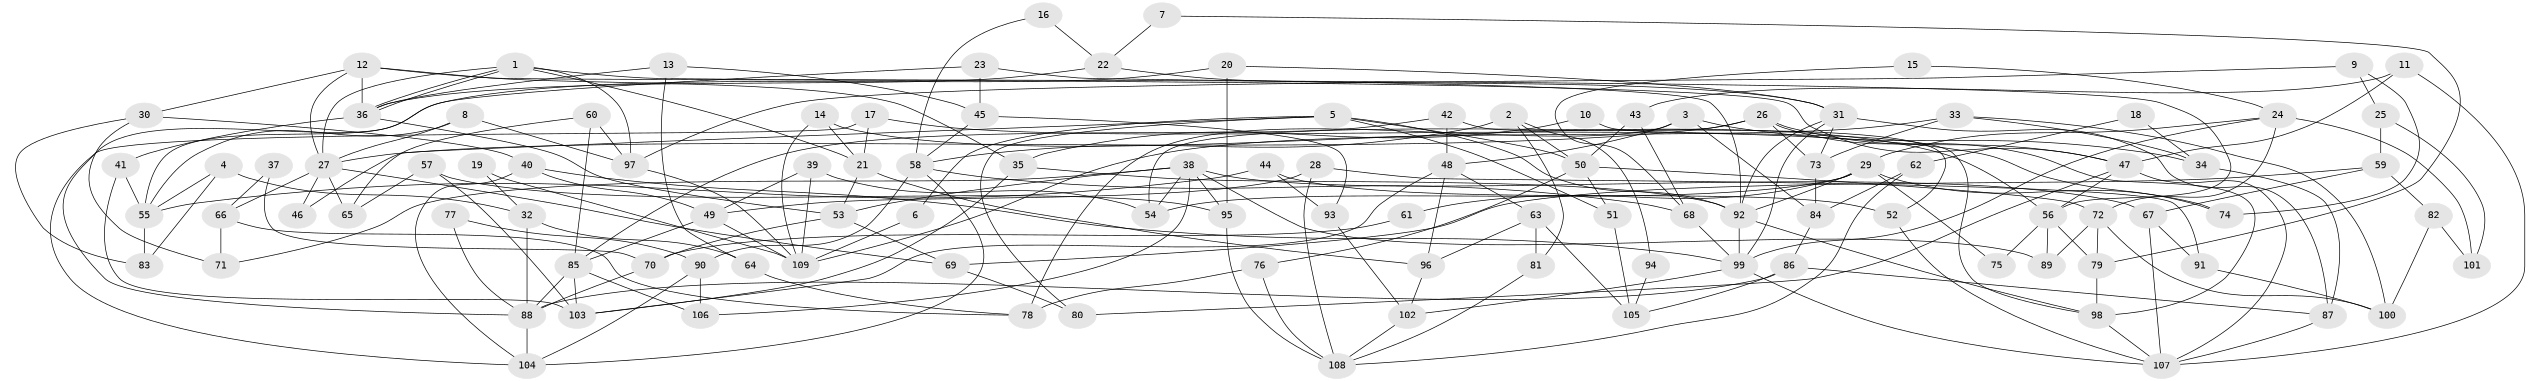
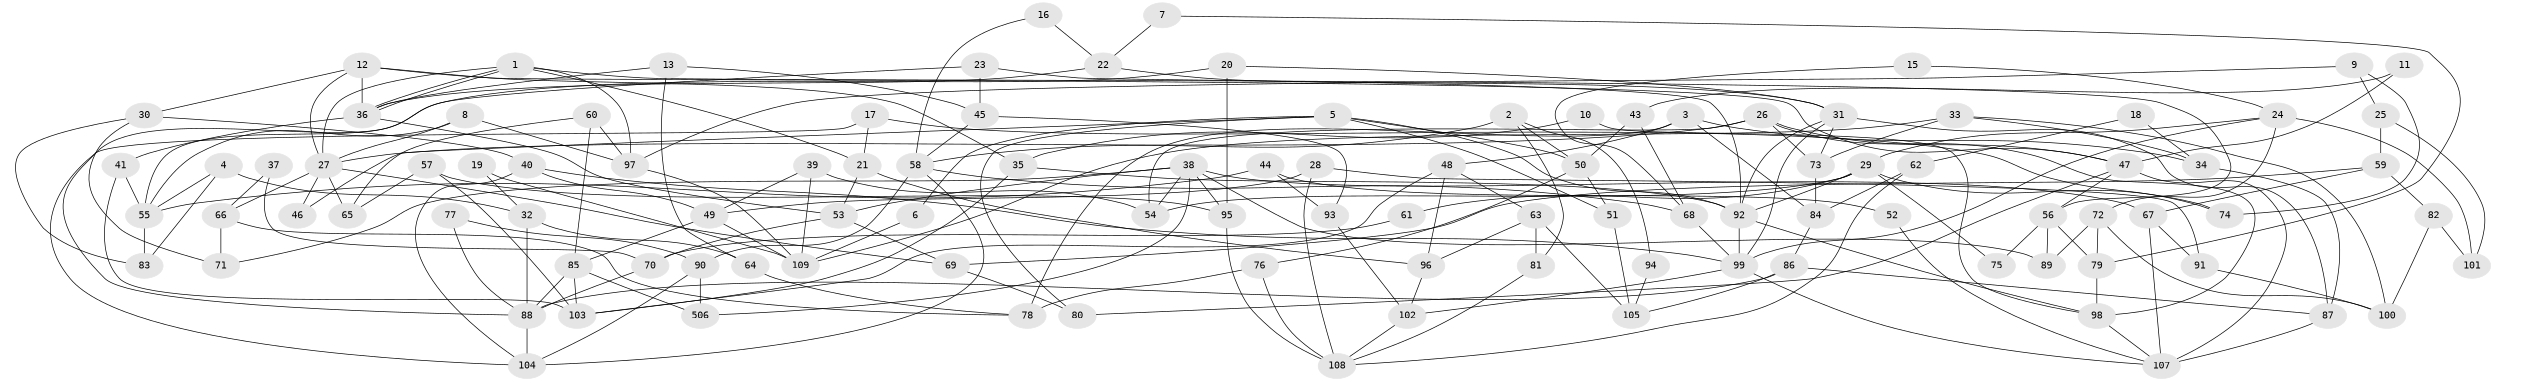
node "14": removed
node "42": removed
edge "50" -- "72": removed
edge "11" -- "107": removed
node "106": label "106" -> "506"
